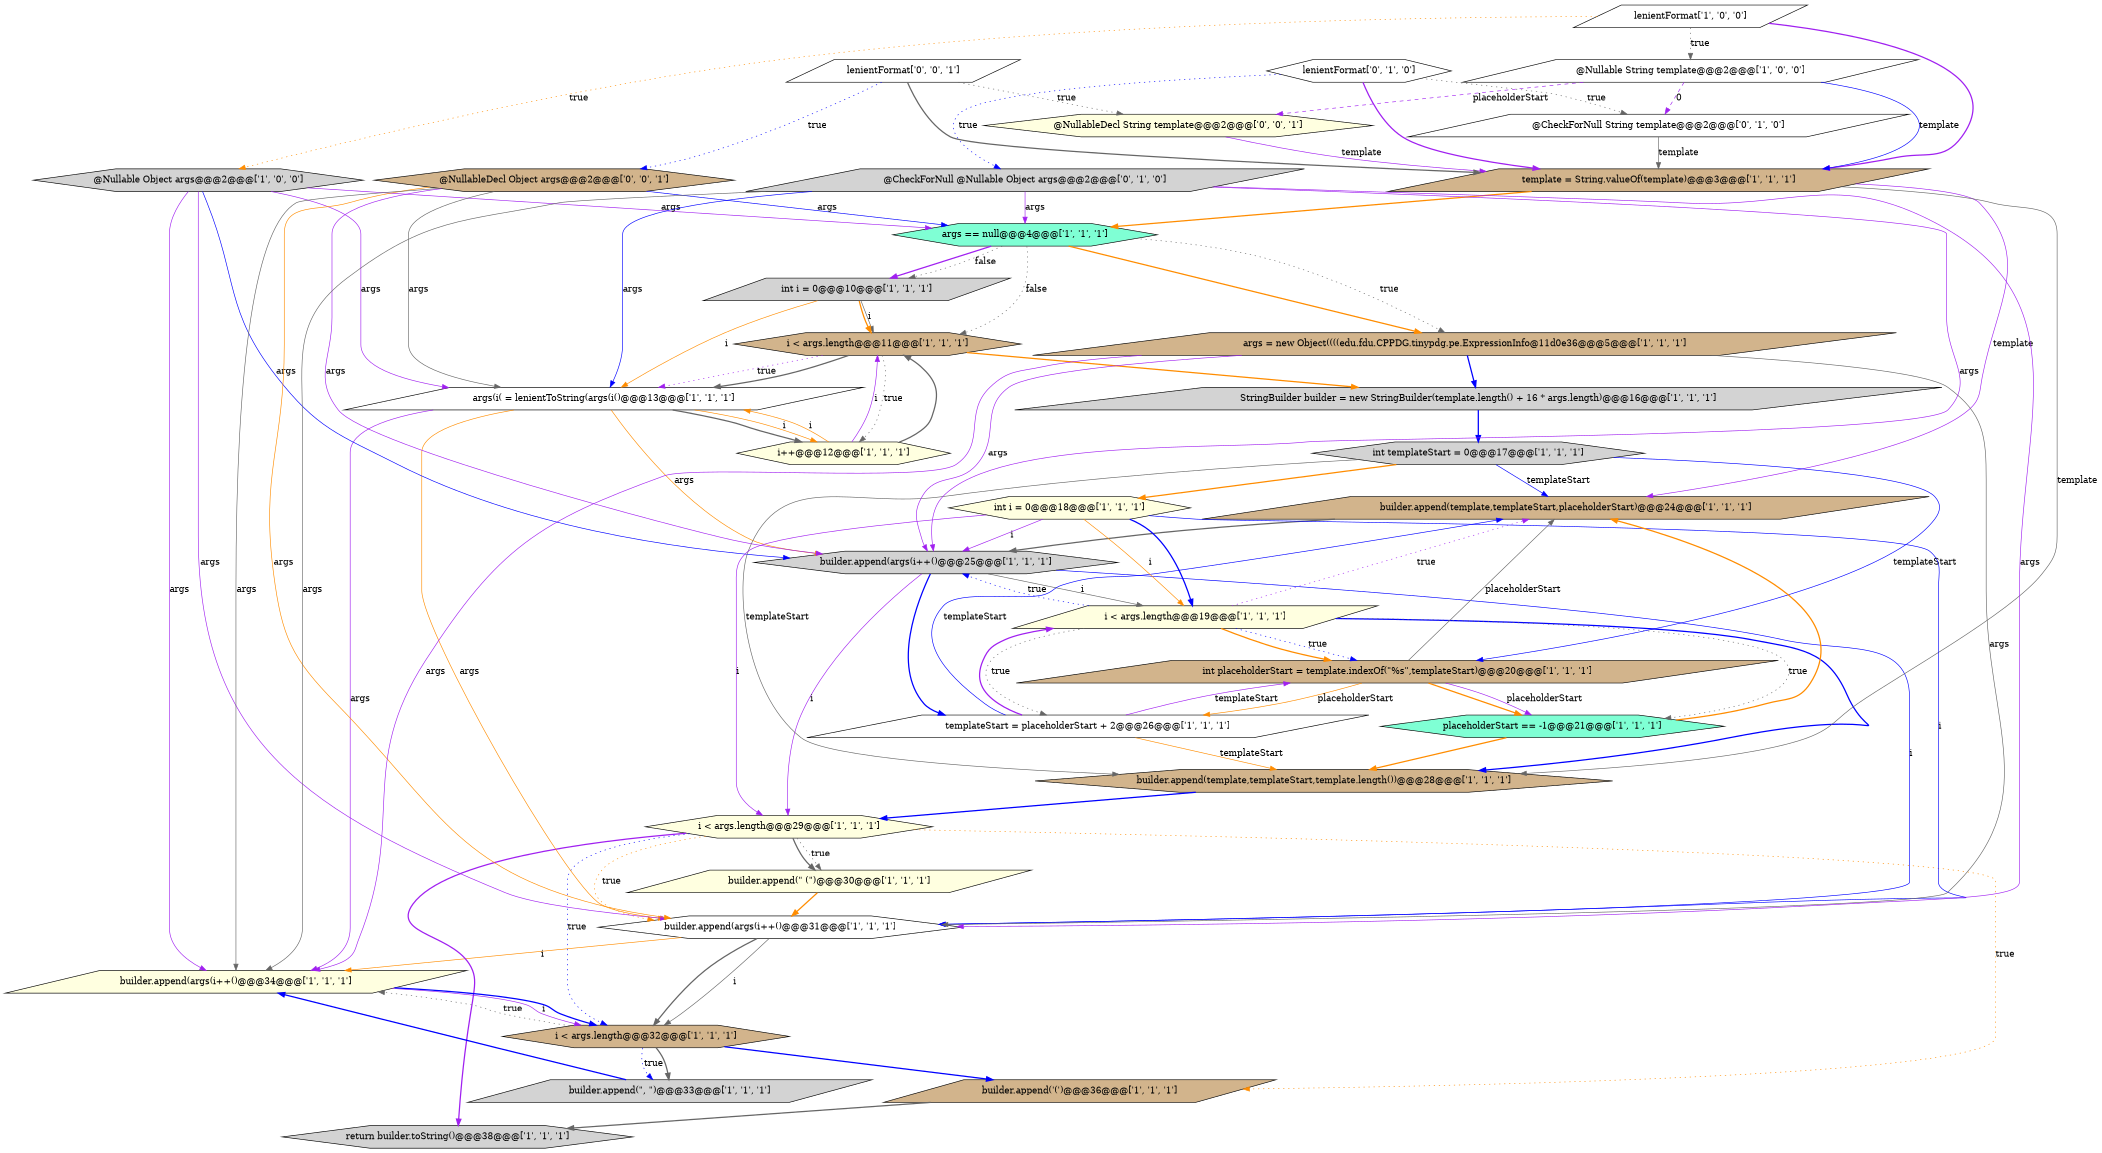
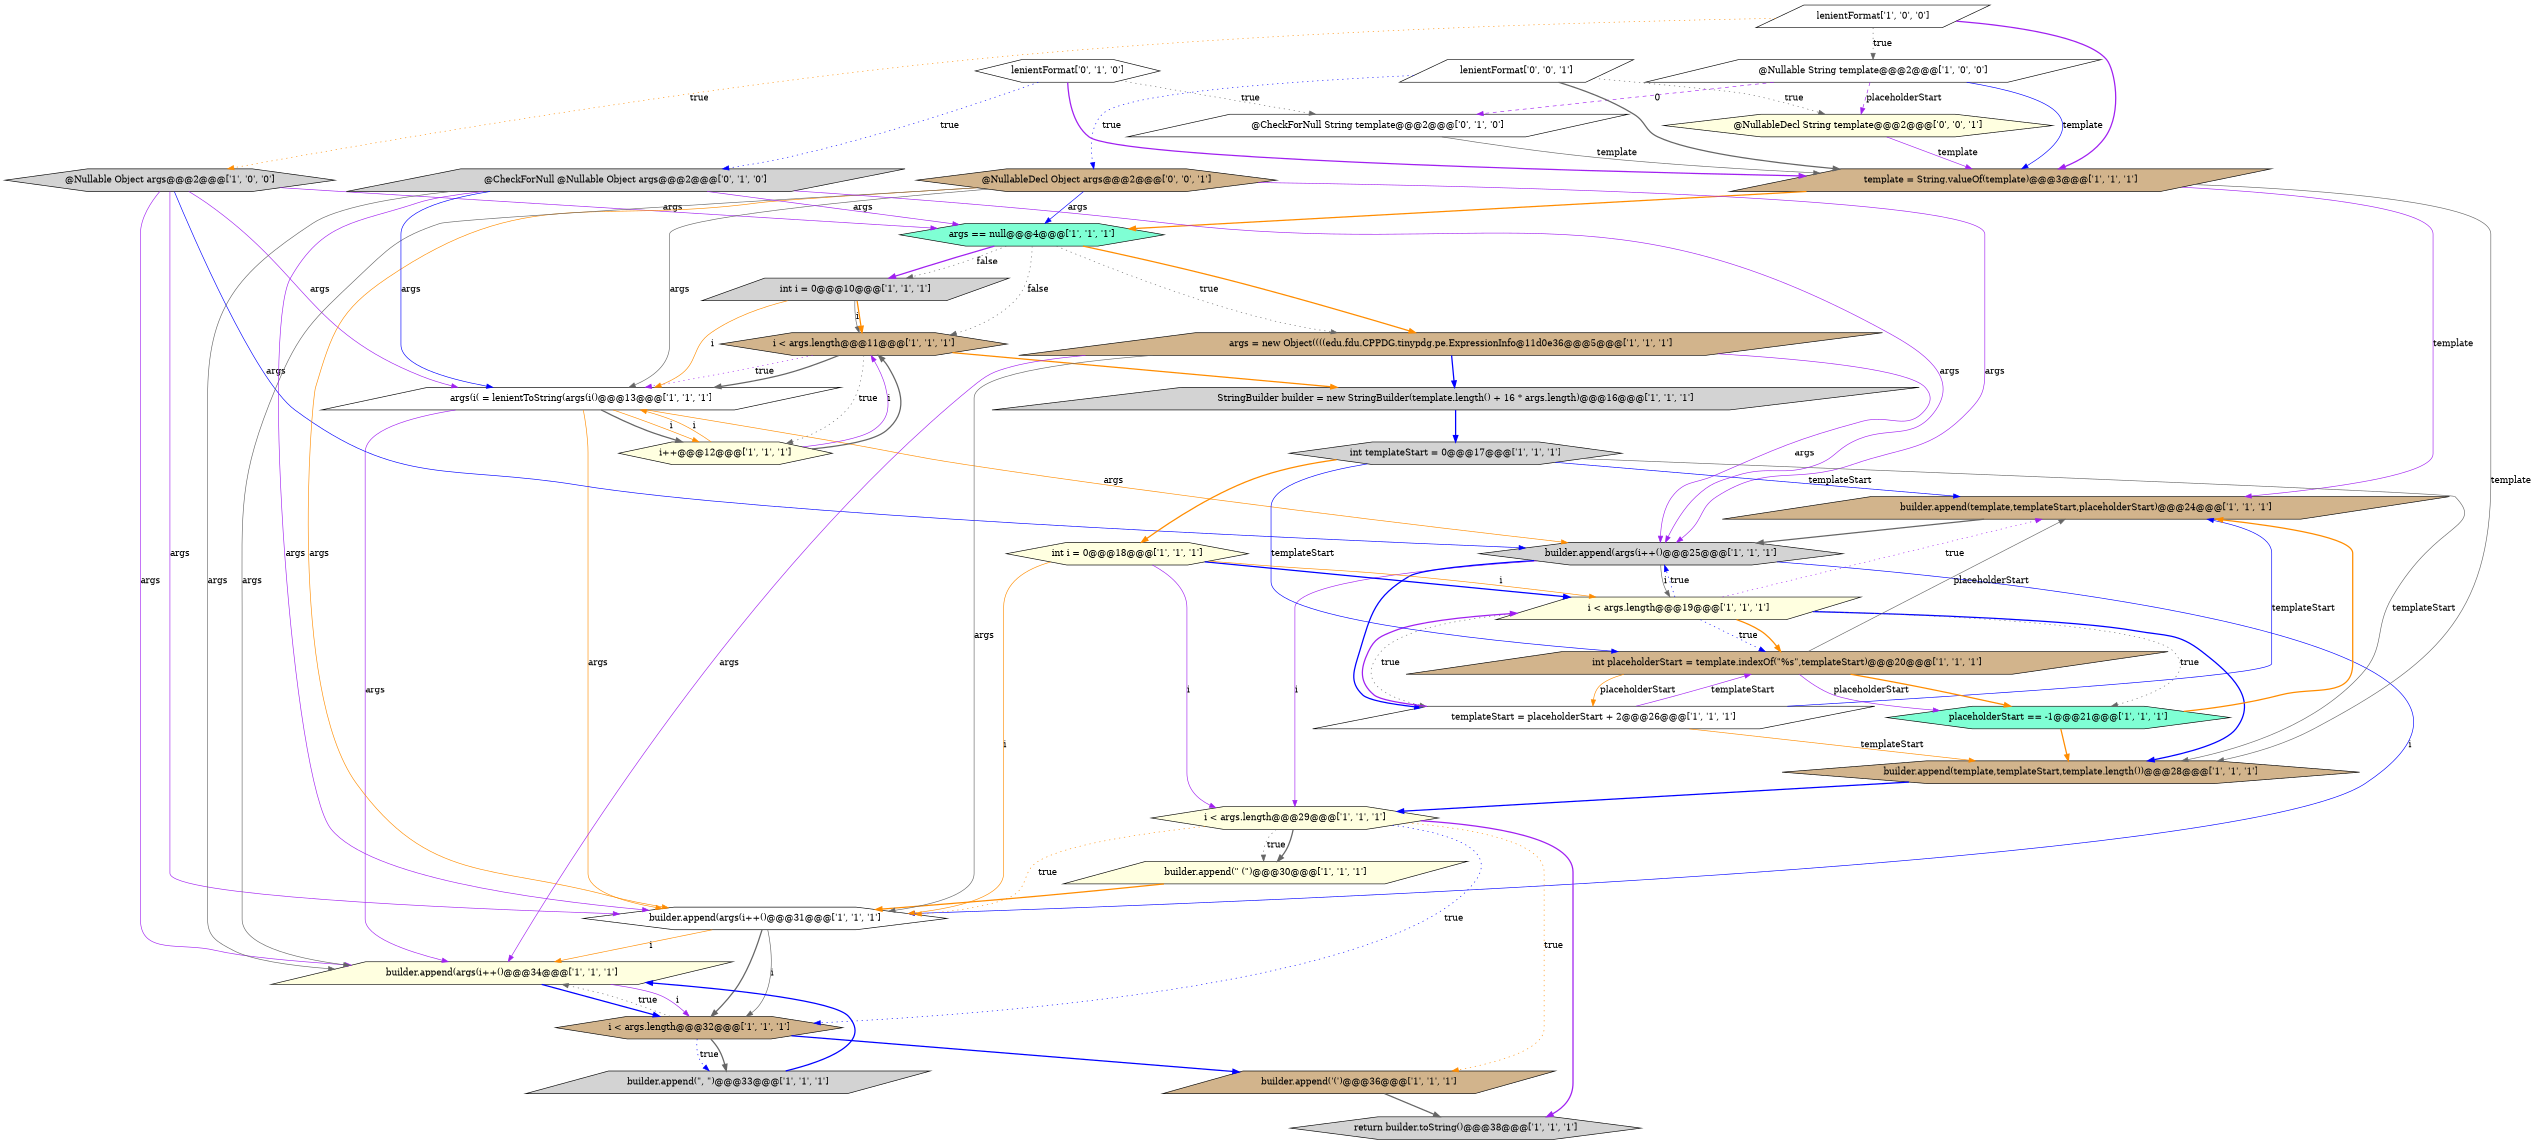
edge "int i = 0@@@18@@@['1', '1', '1']" -> "builder.append(args(i++()@@@25@@@['1', '1', '1']": removed, label "i"
edge "int i = 0@@@18@@@['1', '1', '1']" -> "builder.append(args(i++()@@@31@@@['1', '1', '1']": color blue -> darkorange
